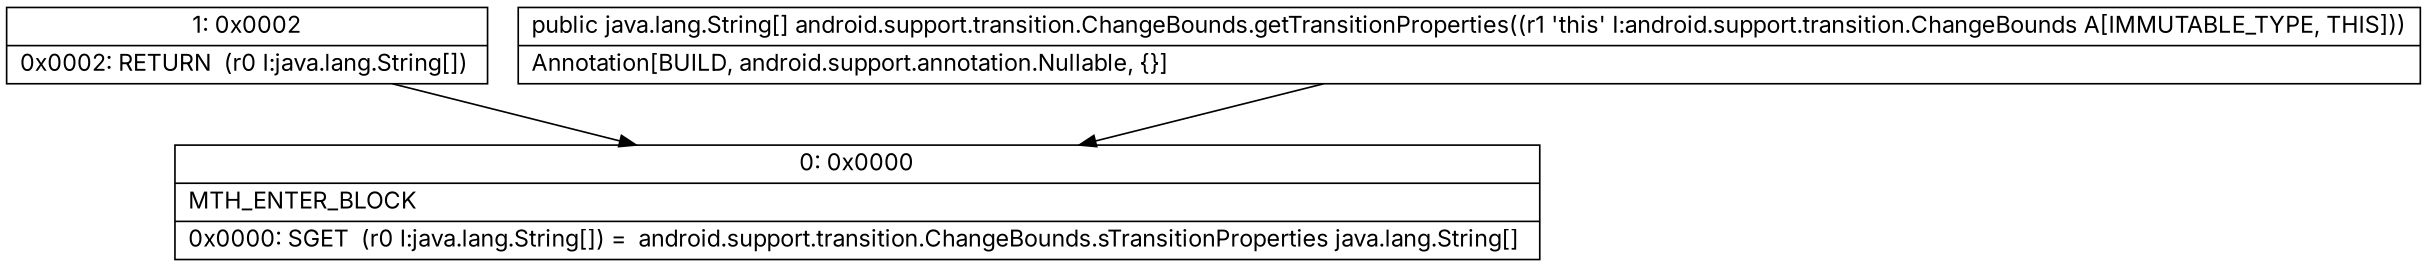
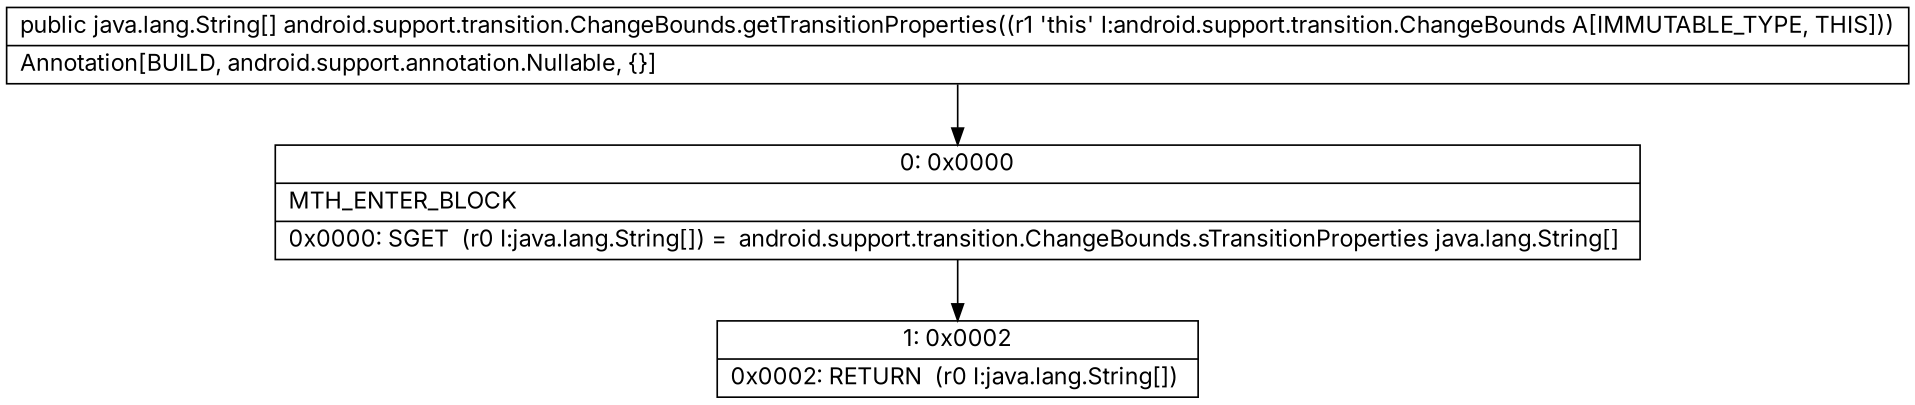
edge "1: 0x0002" -> "0: 0x0000": reversed
